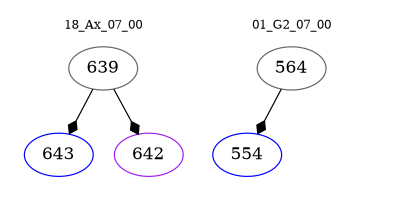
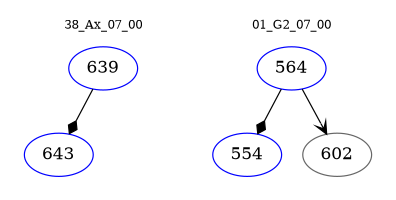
cluster "18_Ax_07_00": label "18_Ax_07_00" -> "38_Ax_07_00"
node "639": color gray40 -> blue
node "564": color gray40 -> blue
node "642": removed
node "602": added
